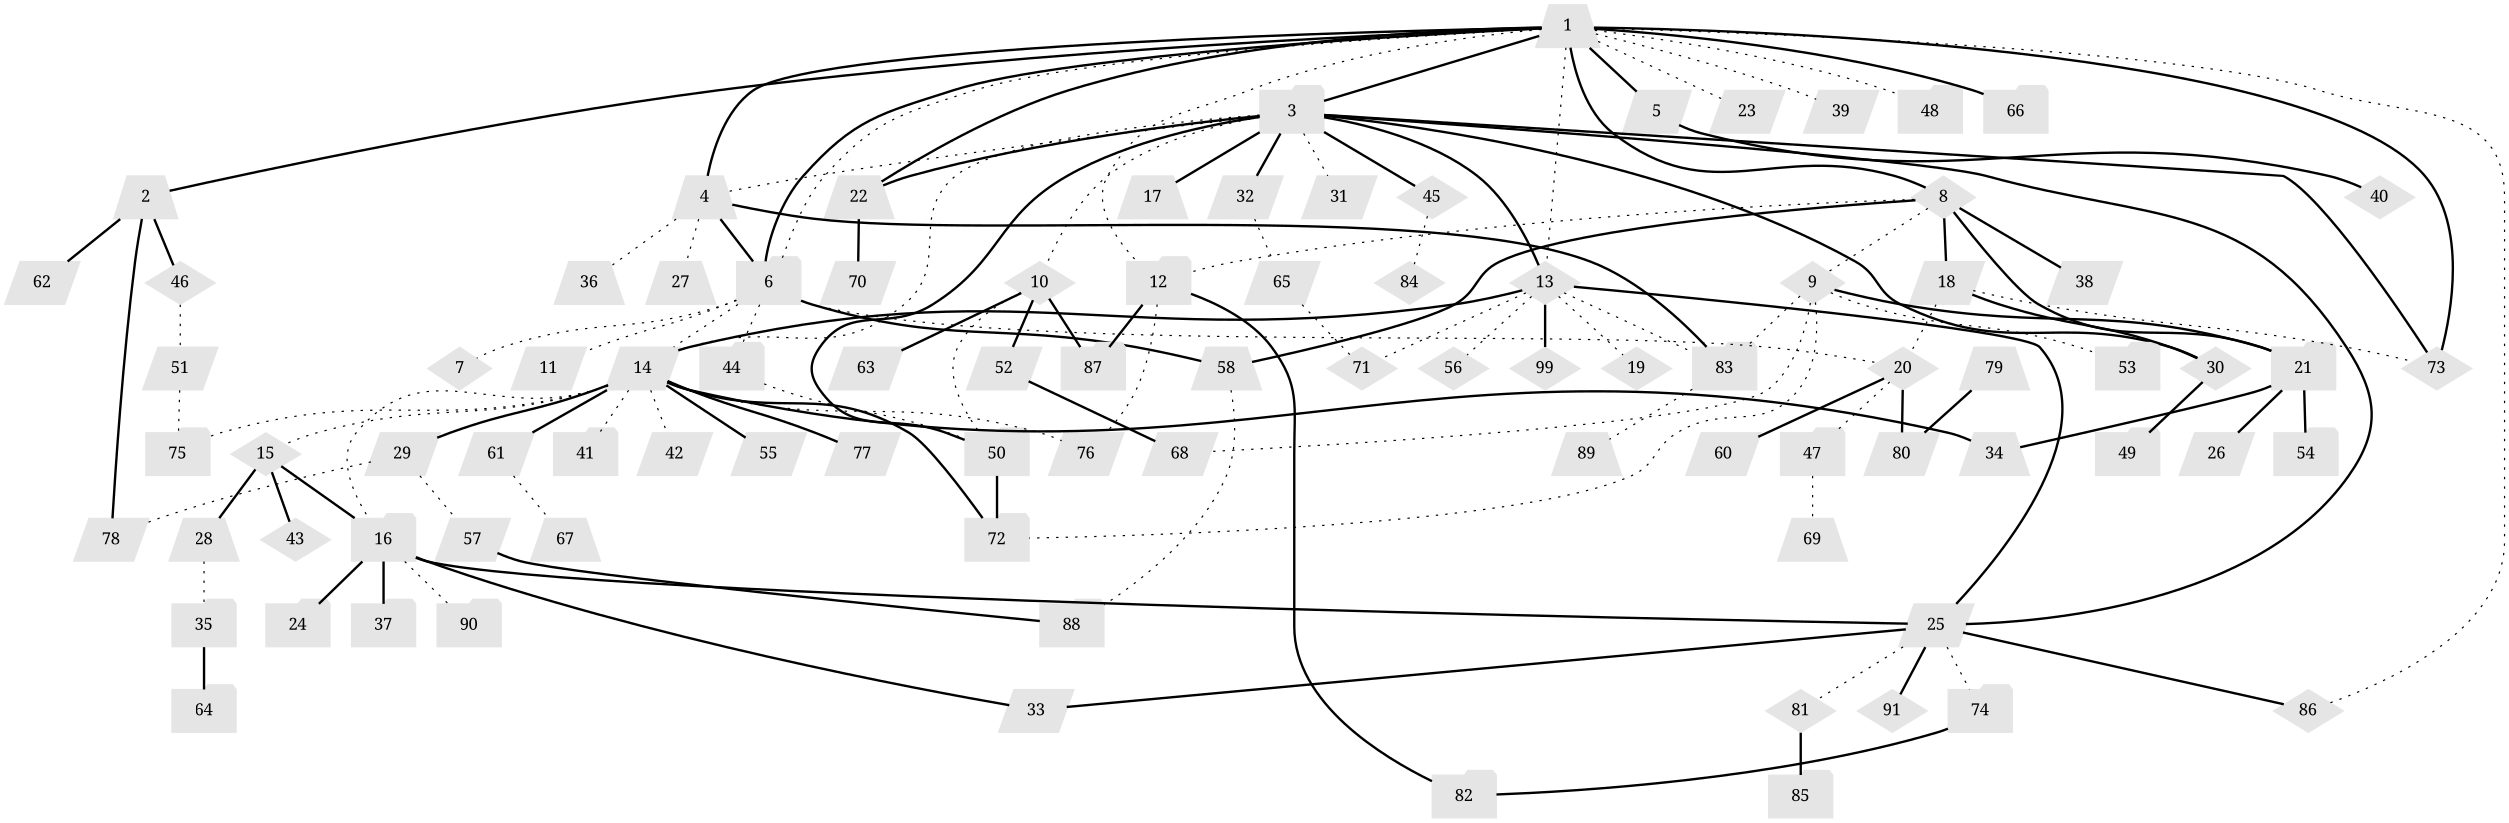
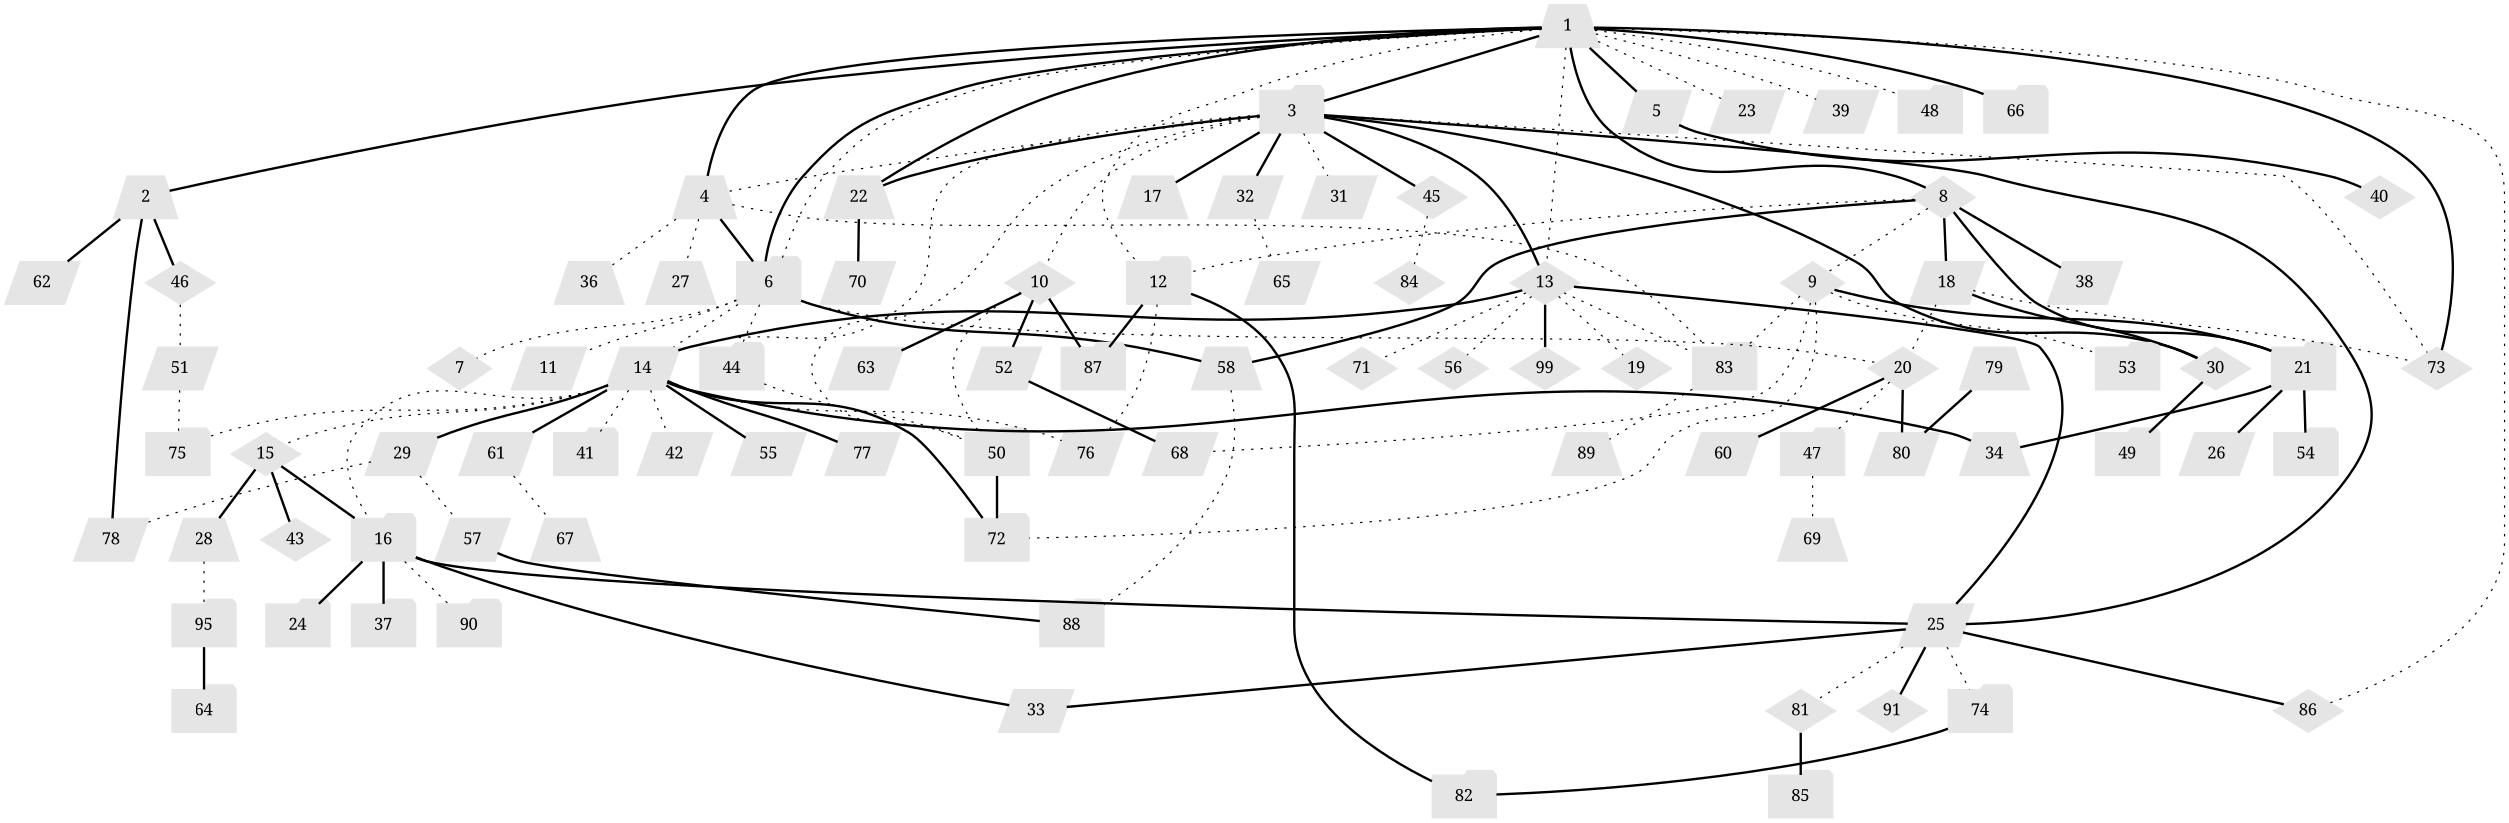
edge "3" -- "73": style bold -> dotted
edge "4" -- "83": style bold -> dotted
edge "3" -- "50": style bold -> dotted
edge "65" -- "71": removed
node "35": label "35" -> "95"
